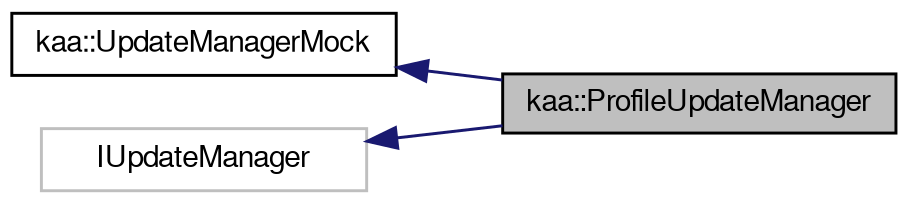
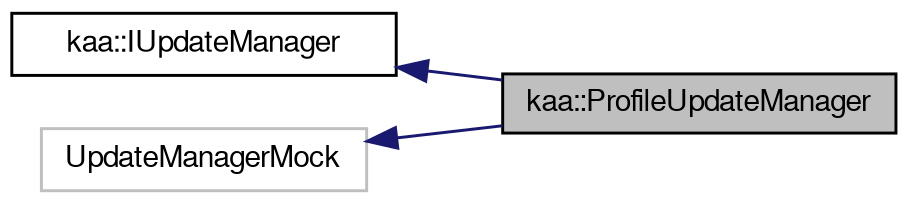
node "kaa::UpdateManagerMock": label "kaa::UpdateManagerMock" -> "kaa::IUpdateManager"
node "IUpdateManager": label "IUpdateManager" -> "UpdateManagerMock"
